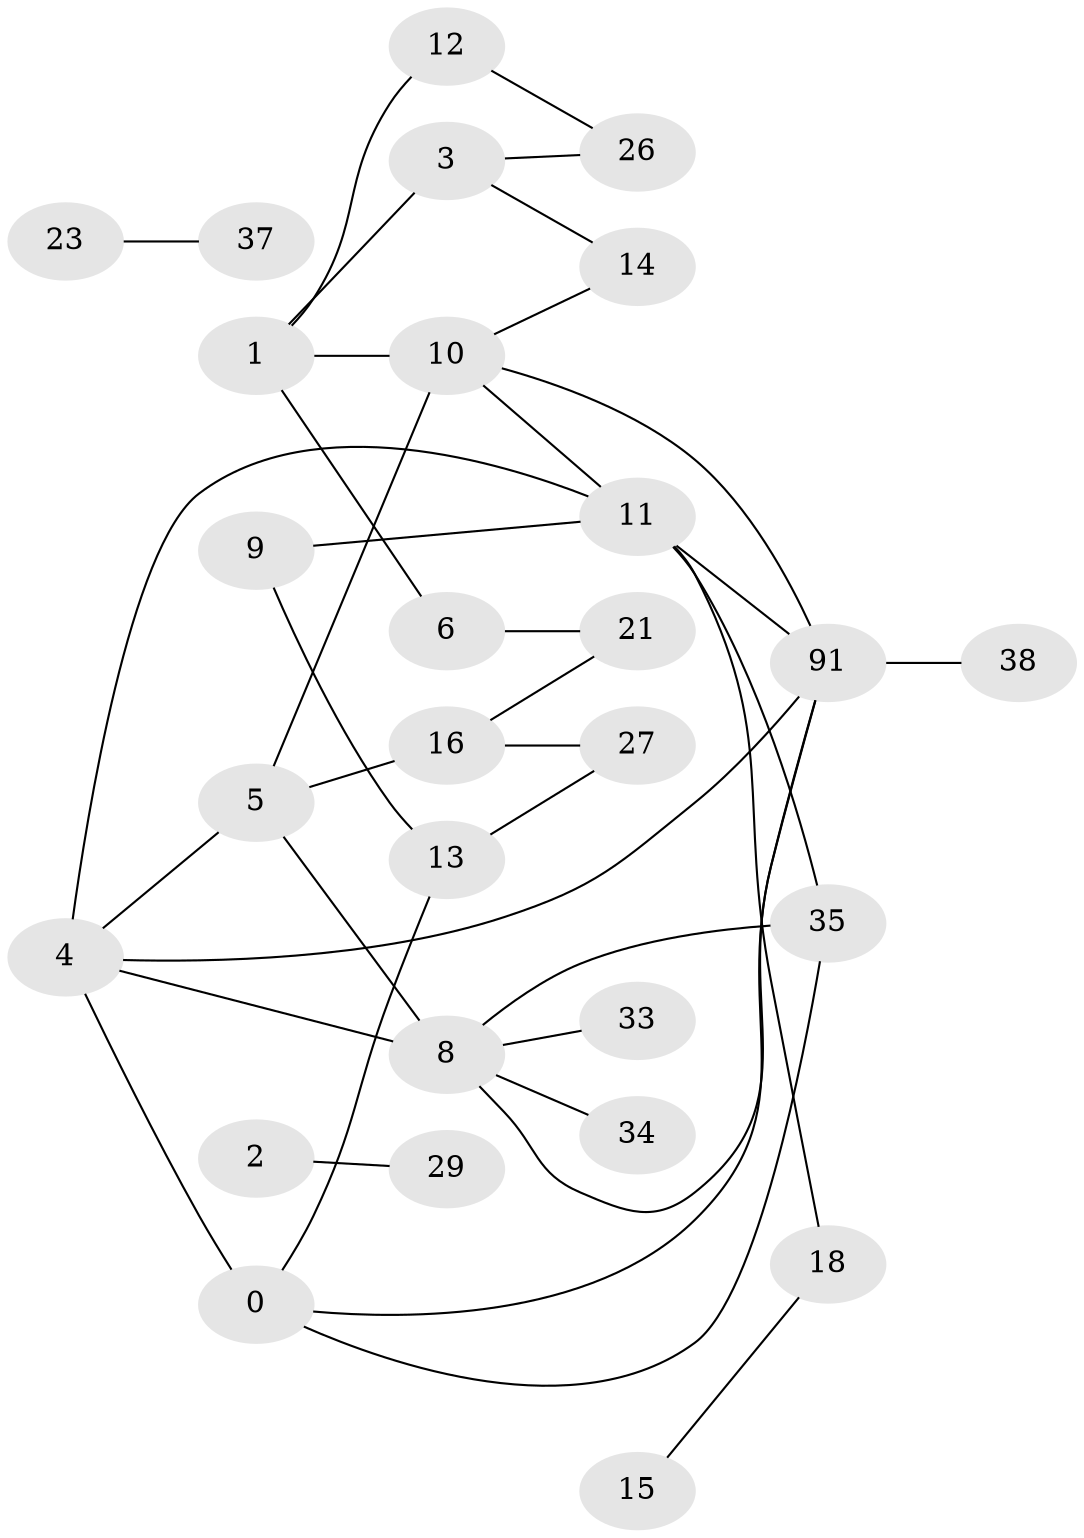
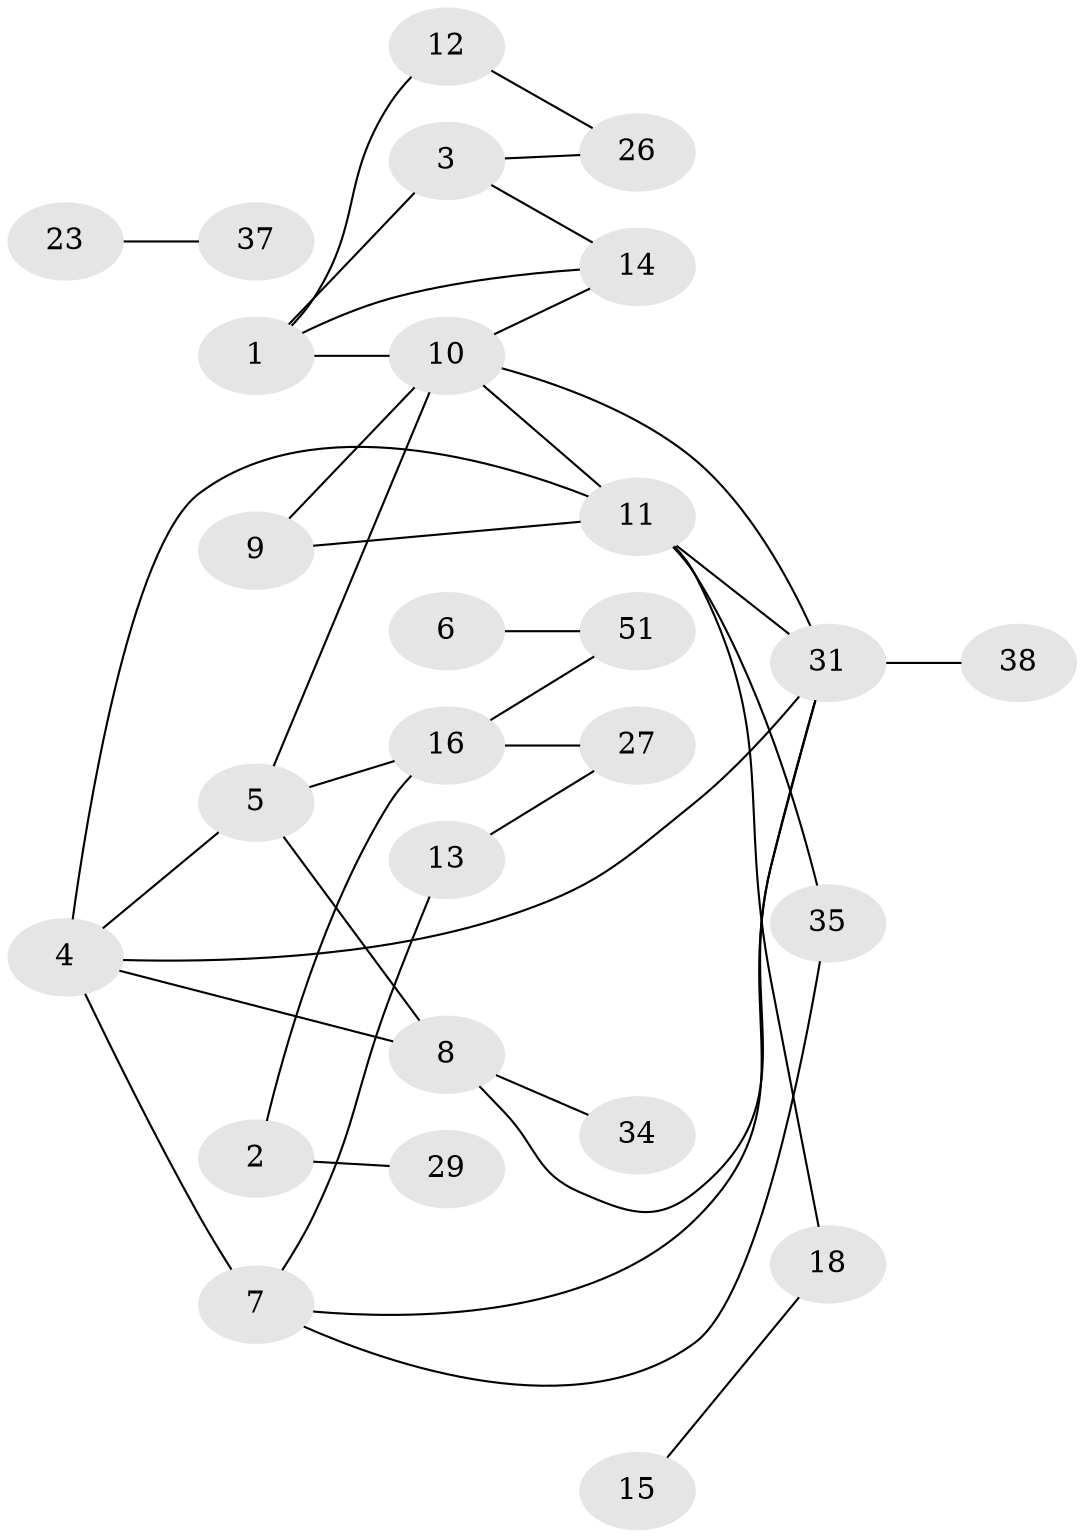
edge "1" -- "6": now "1" -- "14"
node "21": label "21" -> "51"
node "91": label "91" -> "31"
edge "9" -- "13": now "9" -- "10"
edge "16" -- "2": added
edge "35" -- "8": removed
node "33": removed
node "0": label "0" -> "7"
